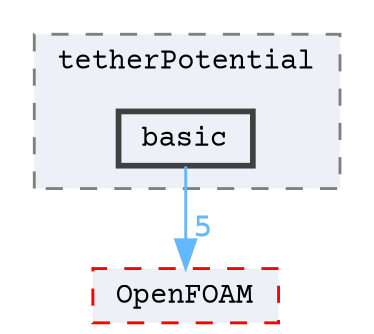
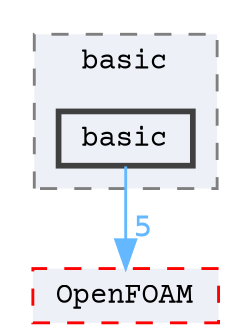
cluster "tetherPotential": label "tetherPotential" -> "basic"
